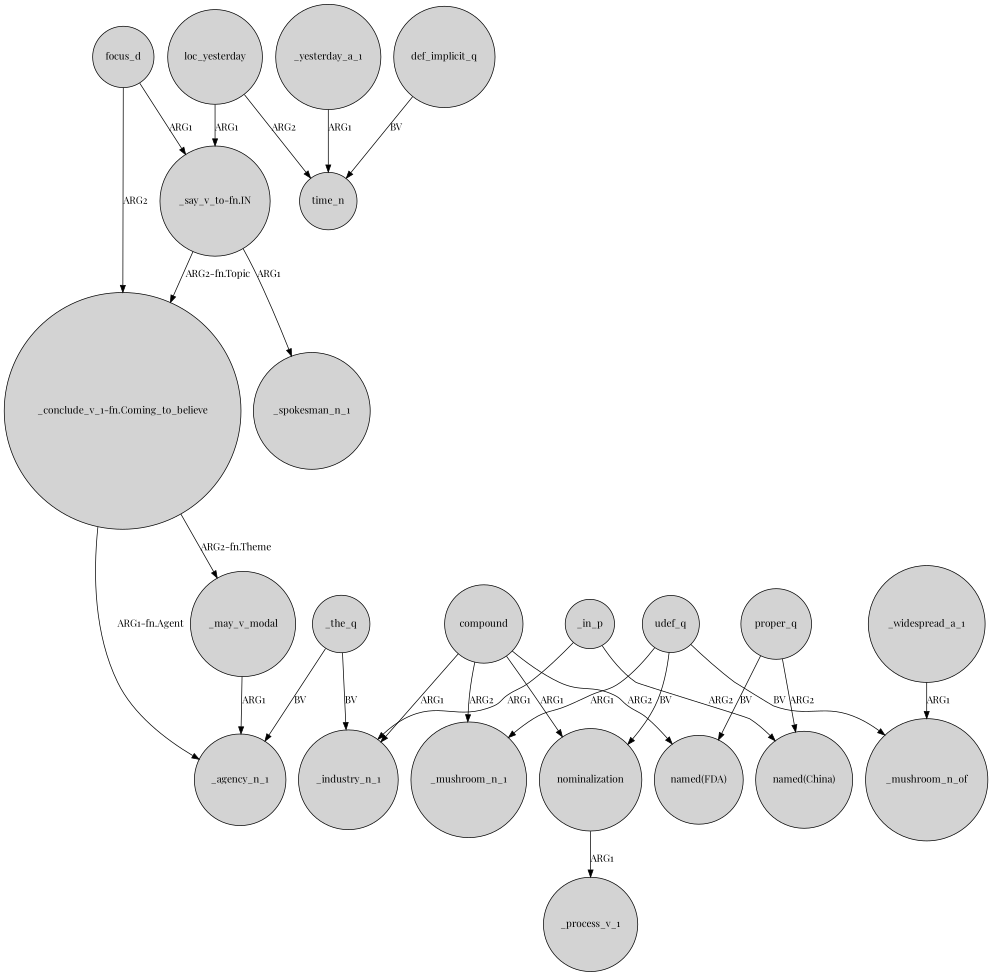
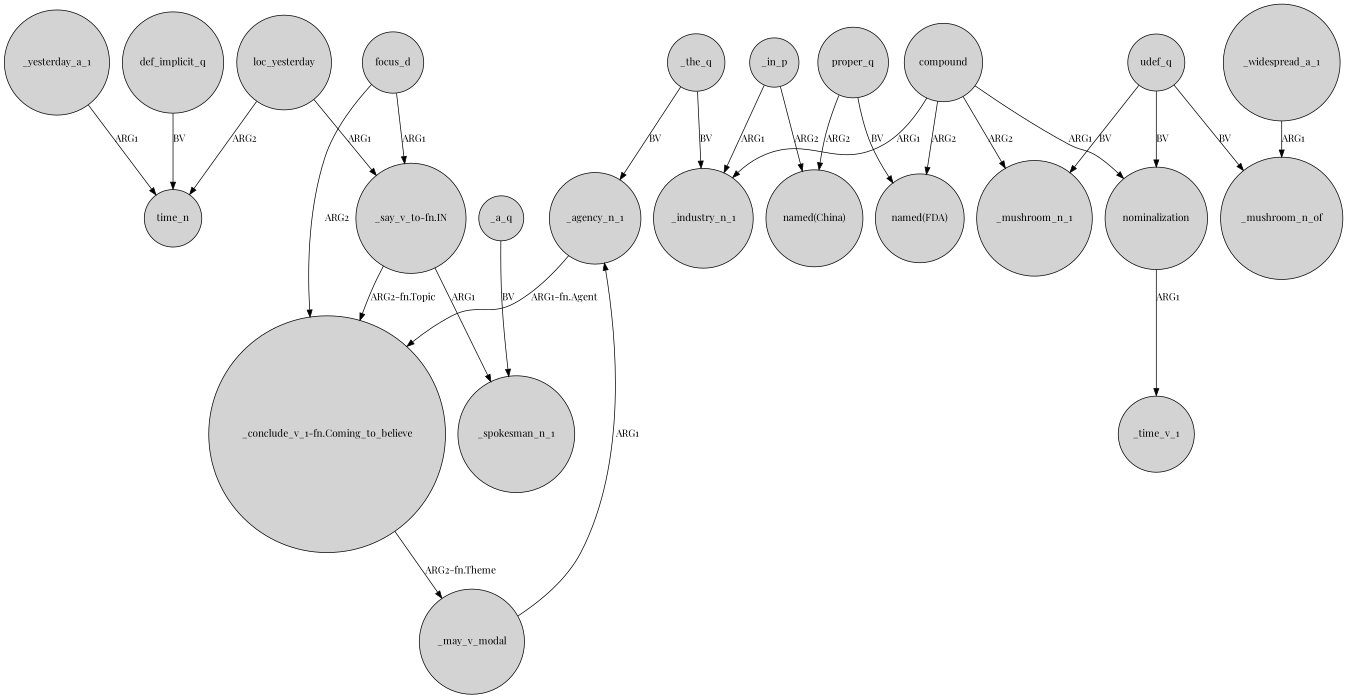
node "_a_q": added
edge "_conclude_v_1-fn.Coming_to_believe" -> "_agency_n_1": reversed
edge "udef_q" -> "_mushroom_n_1": label "ARG1" -> "BV"
node "_process_v_1": label "_process_v_1" -> "_time_v_1"
